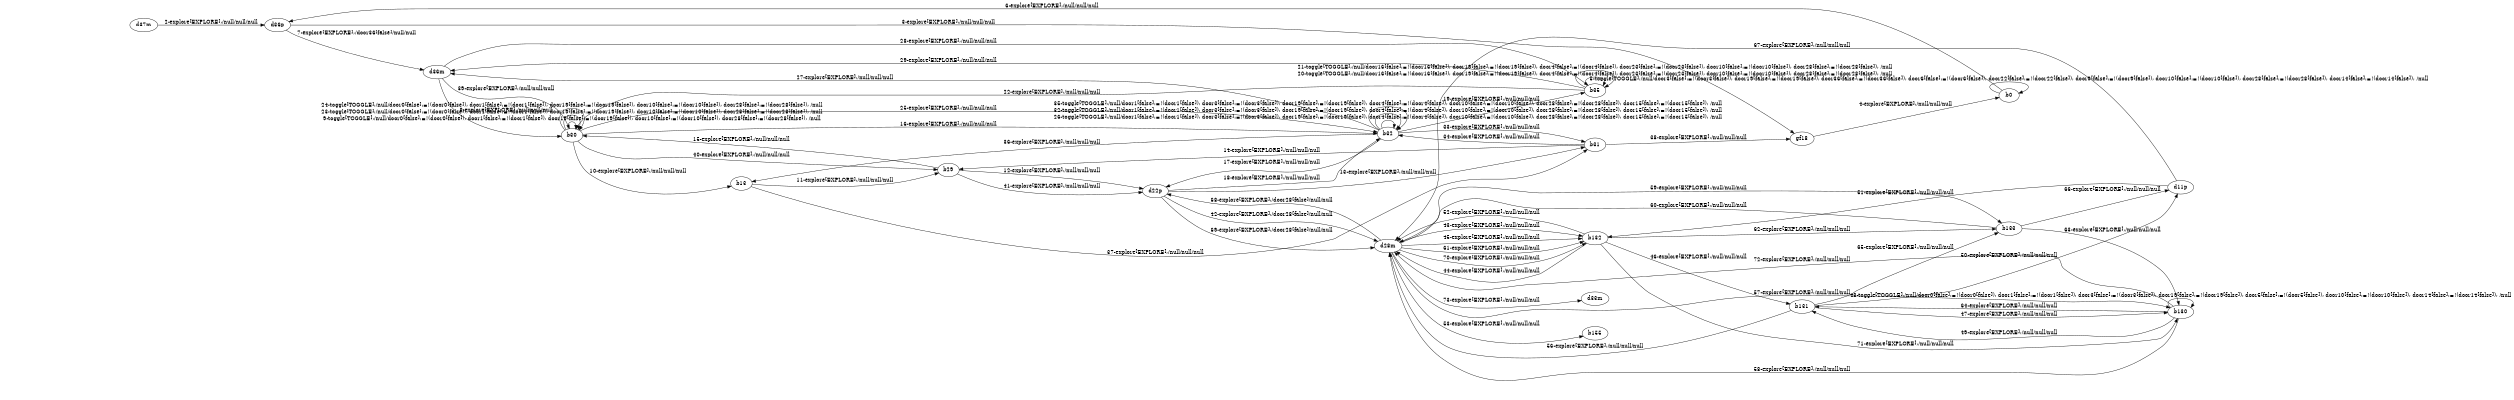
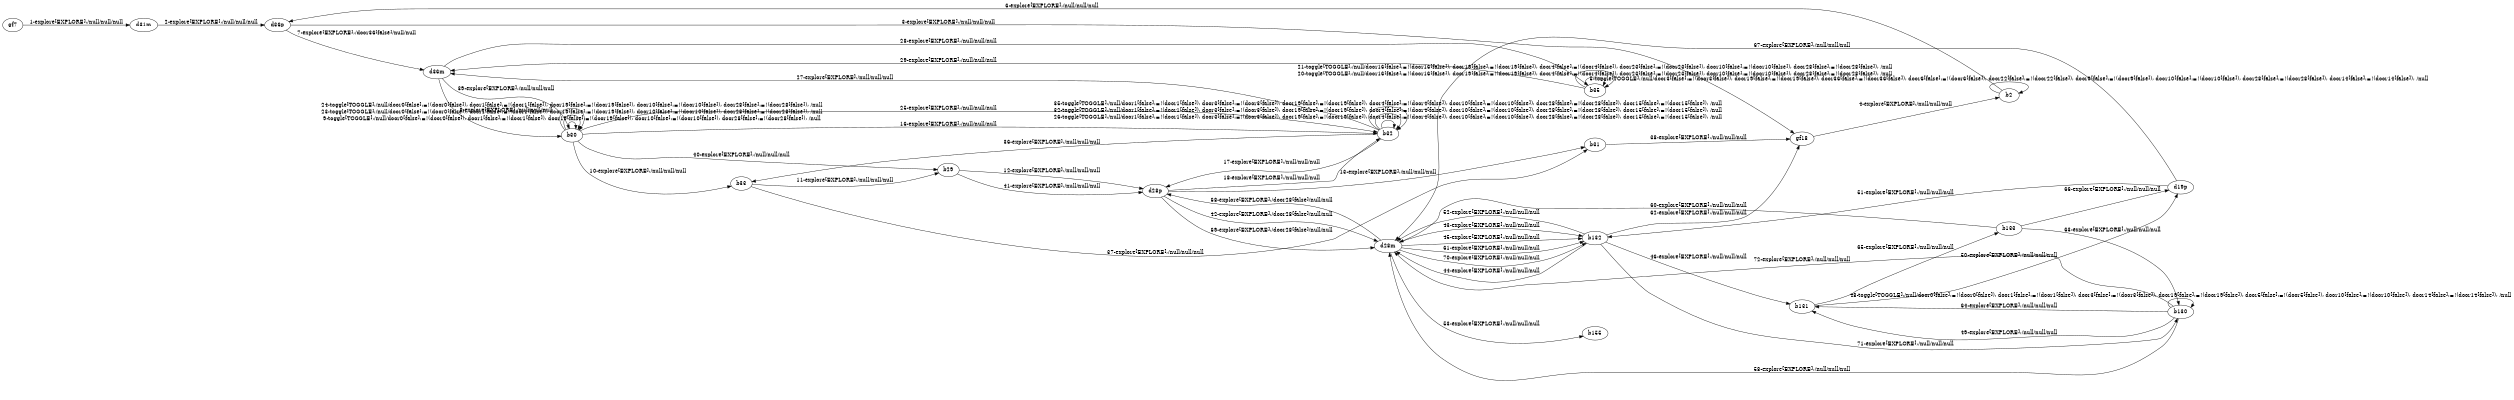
node "gf7": added
node "d37m": label "d37m" -> "d31m"
edge "b35" -> "b30": removed, label "22-explore[EXPLORE];/null/null/null"
node "b0": label "b0" -> "b2"
edge "b32" -> "b35": removed, label "19-explore[EXPLORE];/null/null/null"
edge "b32" -> "b31": removed, label "33-explore[EXPLORE];/null/null/null"
edge "b31" -> "b32": removed, label "34-explore[EXPLORE];/null/null/null"
edge "b29" -> "b30": removed, label "15-explore[EXPLORE];/null/null/null"
edge "b31" -> "b29": removed, label "14-explore[EXPLORE];/null/null/null"
node "b13": label "b13" -> "b33"
node "d11p": label "d11p" -> "d19p"
node "d22p": label "d22p" -> "d28p"
edge "d28m" -> "b133": removed, label "59-explore[EXPLORE];/null/null/null"
edge "b132" -> "b133": now "b132" -> "gf18"
edge "d28m" -> "b130": removed, label "57-explore[EXPLORE];/null/null/null"
node "d33m": removed
edge "b131" -> "b130": removed, label "47-explore[EXPLORE];/null/null/null"
edge "b131" -> "d28m": removed, label "56-explore[EXPLORE];/null/null/null"
